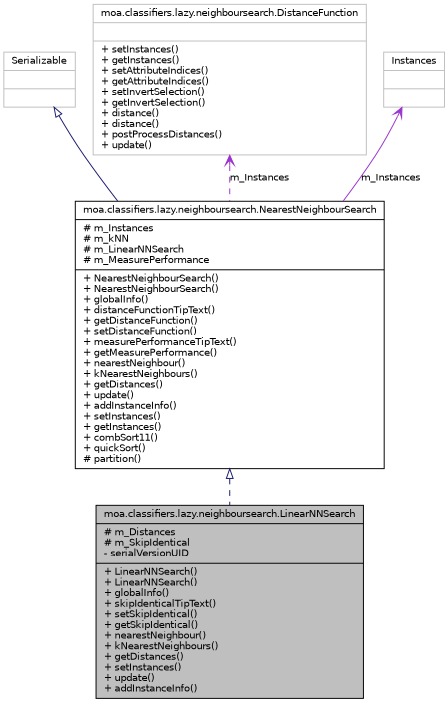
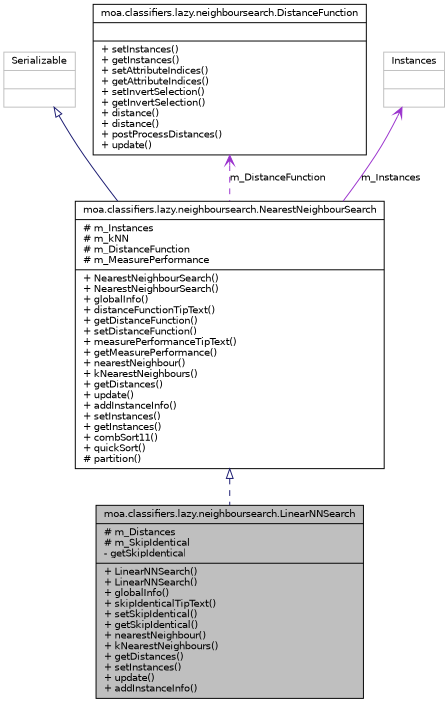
node "moa.classifiers.lazy.neighboursearch.DistanceFunction": color grey75 -> black
edge "moa.classifiers.lazy.neighboursearch.NearestNeighbourSearch" -> "moa.classifiers.lazy.neighboursearch.DistanceFunction": label "m_Instances" -> "m_DistanceFunction"
node "moa.classifiers.lazy.neighboursearch.NearestNeighbourSearch": text "# m_LinearNNSearch" -> "# m_DistanceFunction"
node "moa.classifiers.lazy.neighboursearch.LinearNNSearch": text "- serialVersionUID" -> "- getSkipIdentical"
